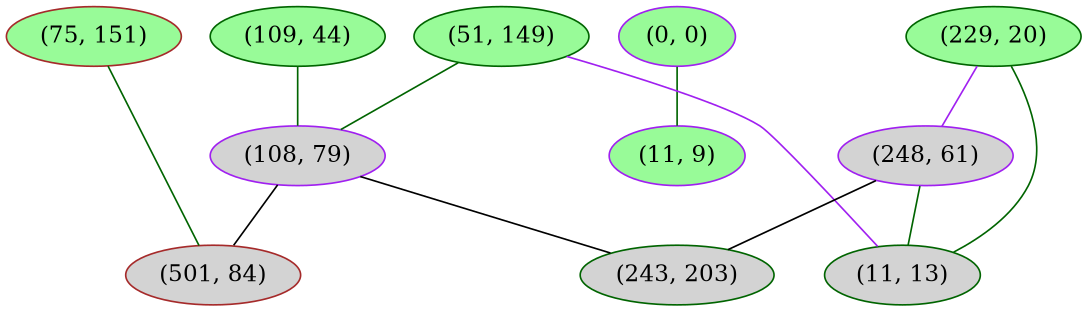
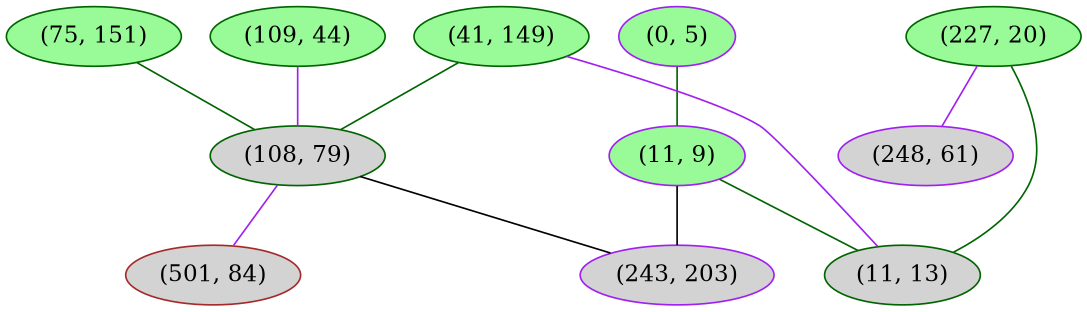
node "(75, 151)": color brown -> darkgreen
node "(51, 149)": label "(51, 149)" -> "(41, 149)"
node "(0, 0)": label "(0, 0)" -> "(0, 5)"
node "(229, 20)": label "(229, 20)" -> "(227, 20)"
edge "(109, 44)" -- "(108, 79)": color darkgreen -> purple
edge "(75, 151)" -- "(501, 84)": now "(75, 151)" -- "(108, 79)"
node "(108, 79)": color purple -> darkgreen
edge "(108, 79)" -- "(501, 84)": color black -> purple
edge "(248, 61)" -- "(243, 203)": now "(11, 9)" -- "(243, 203)"
edge "(248, 61)" -- "(11, 13)": now "(11, 9)" -- "(11, 13)"
node "(243, 203)": color darkgreen -> purple
